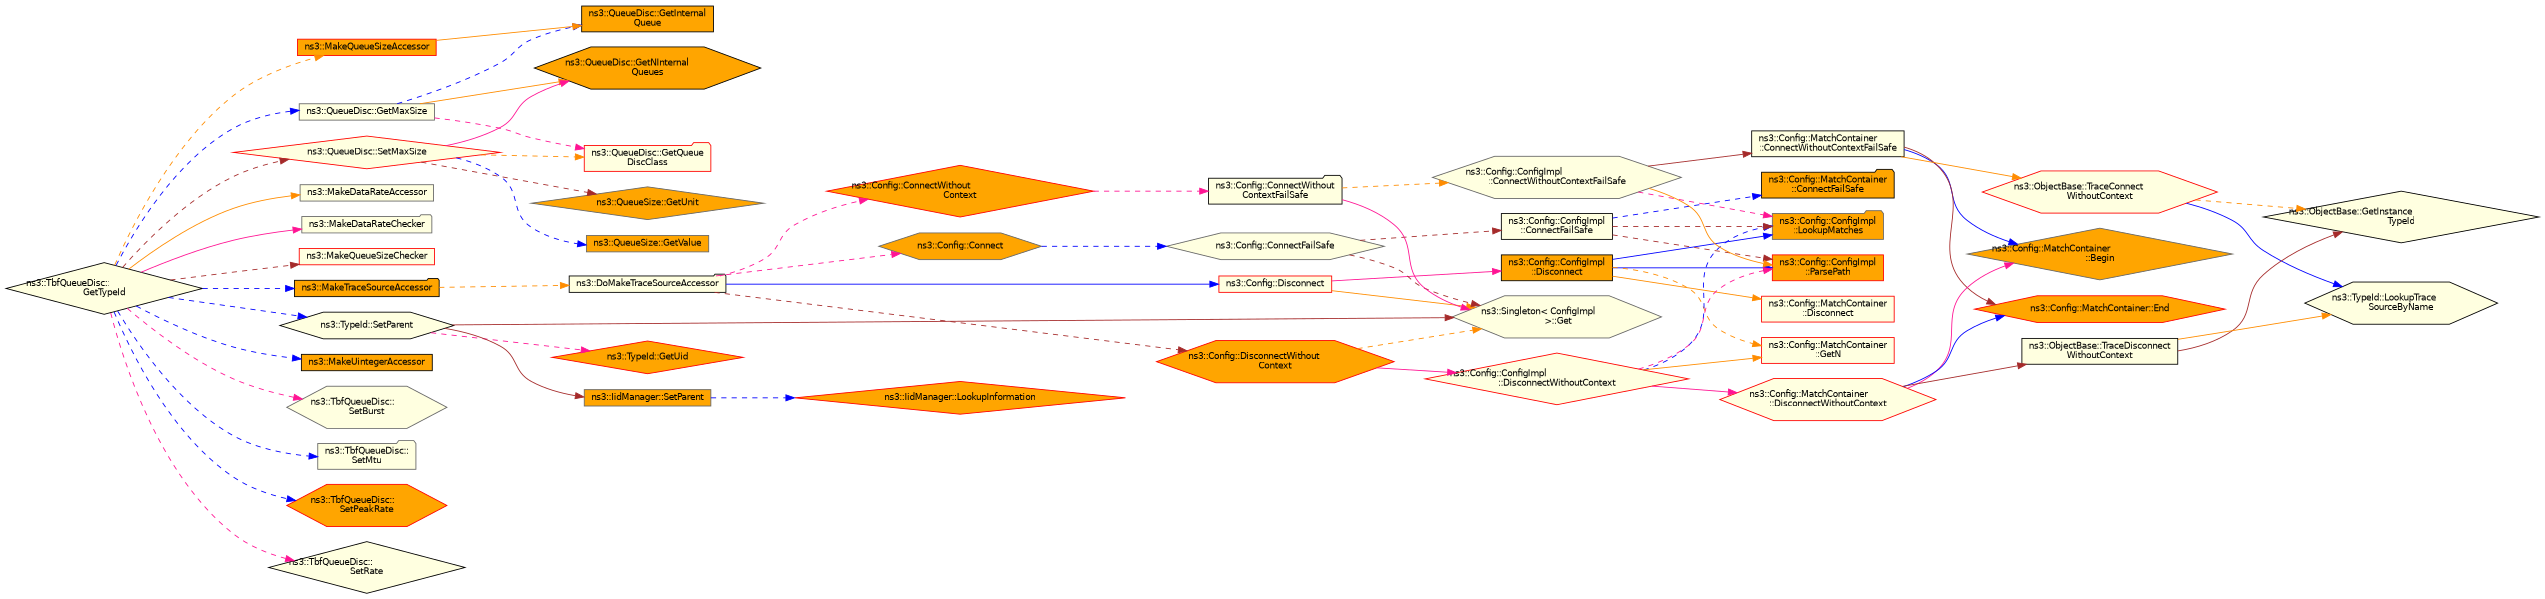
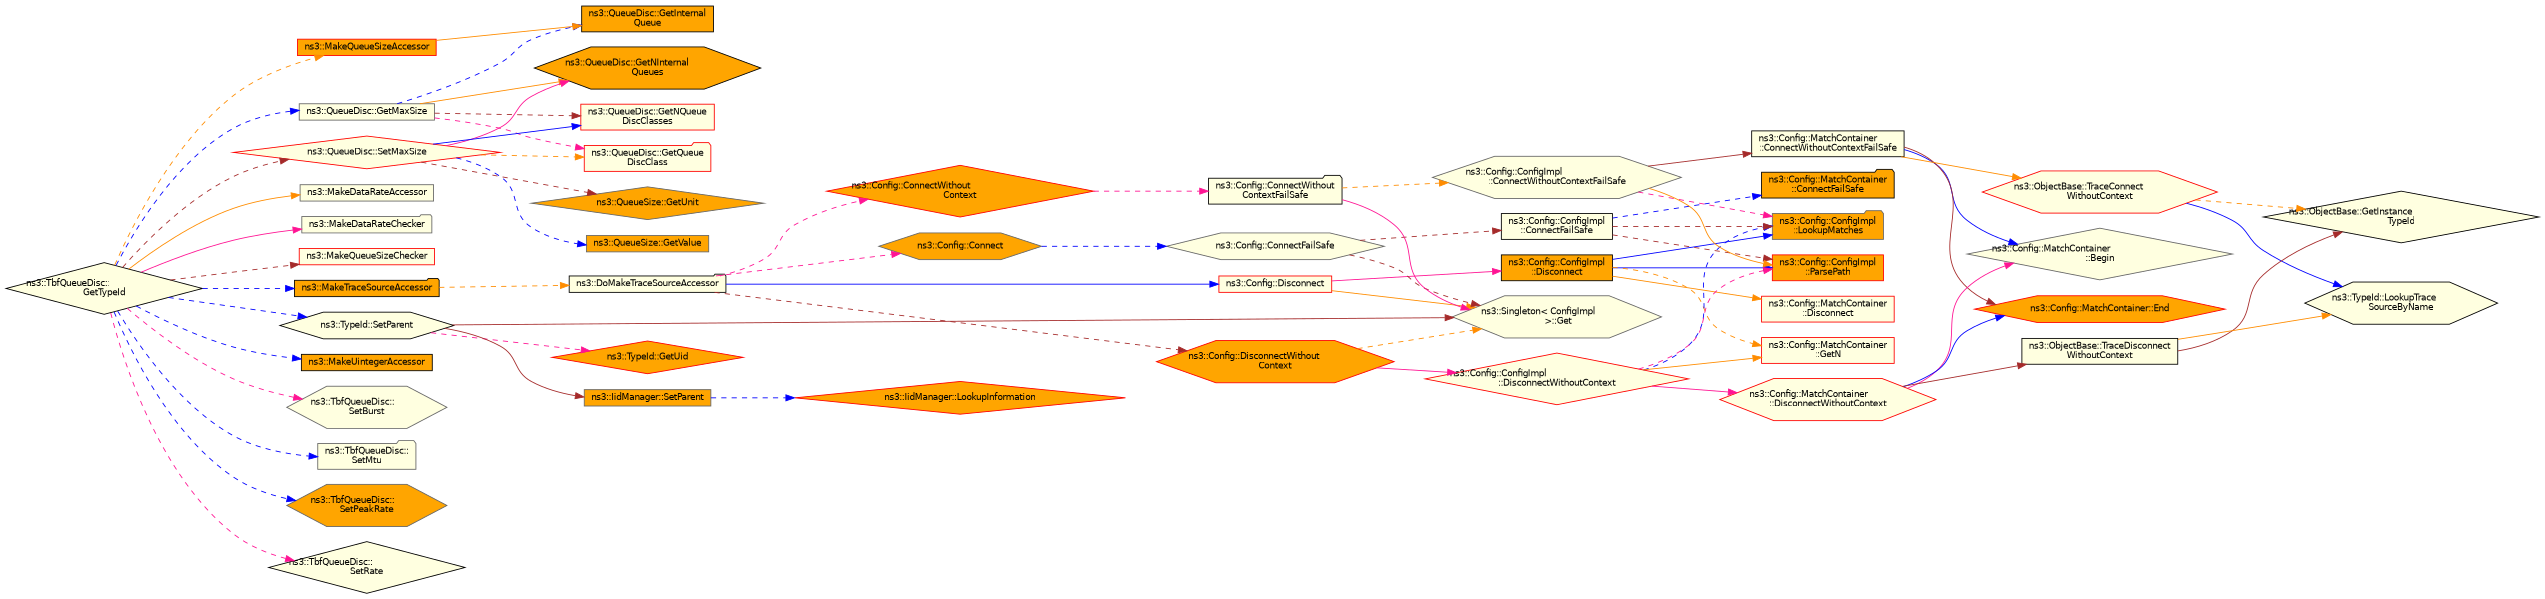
node "ns3::QueueDisc::GetNQueue DiscClasses": added
node "ns3::Config::MatchContainer ::Begin": fillcolor orange -> lightyellow
node "ns3::TbfQueueDisc:: SetPeakRate": color red -> gray40
